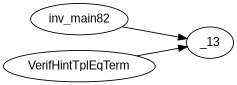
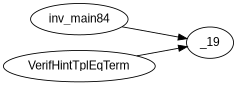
node "inv_main82": label "inv_main82" -> "inv_main84"
node "_13": label "_13" -> "_19"
